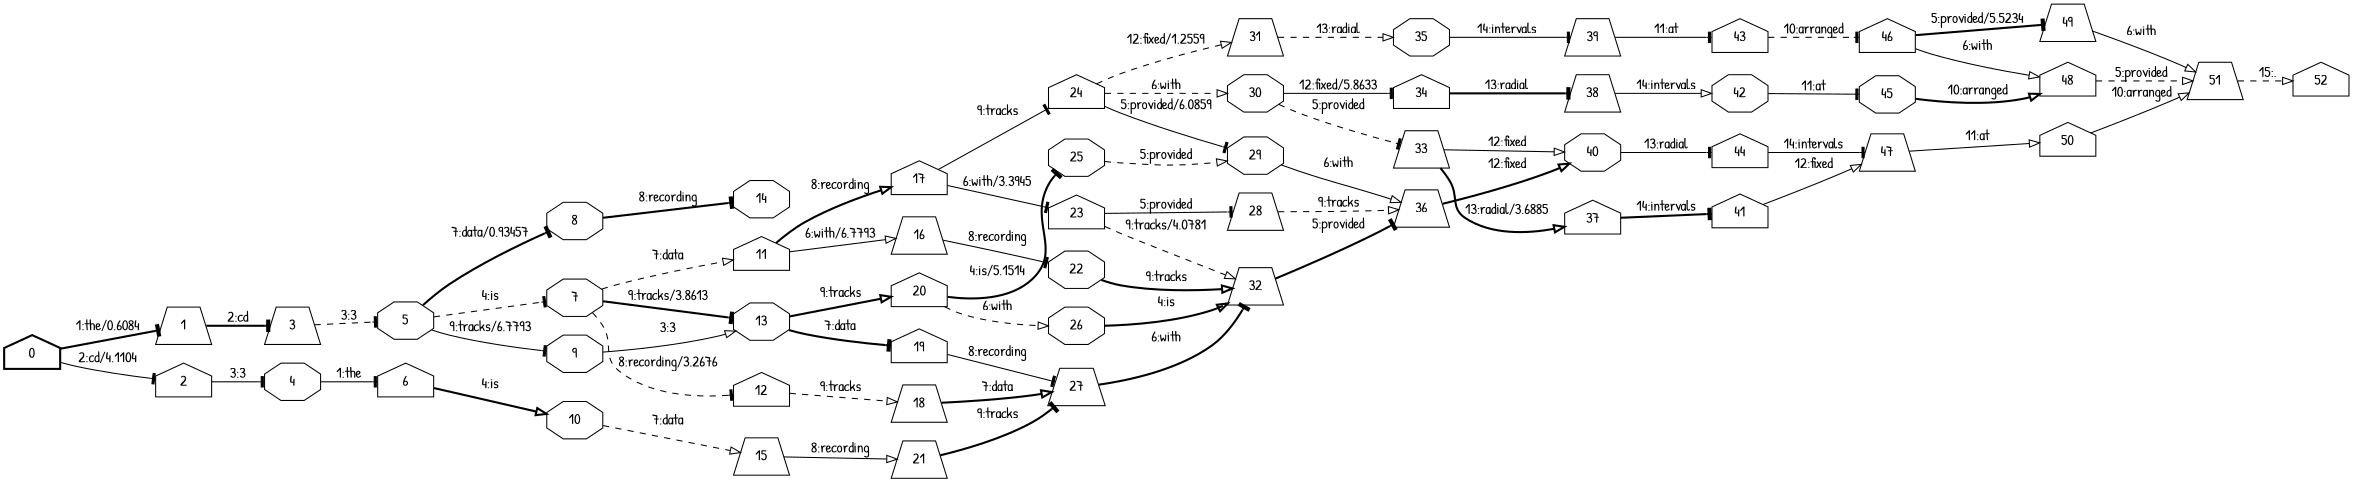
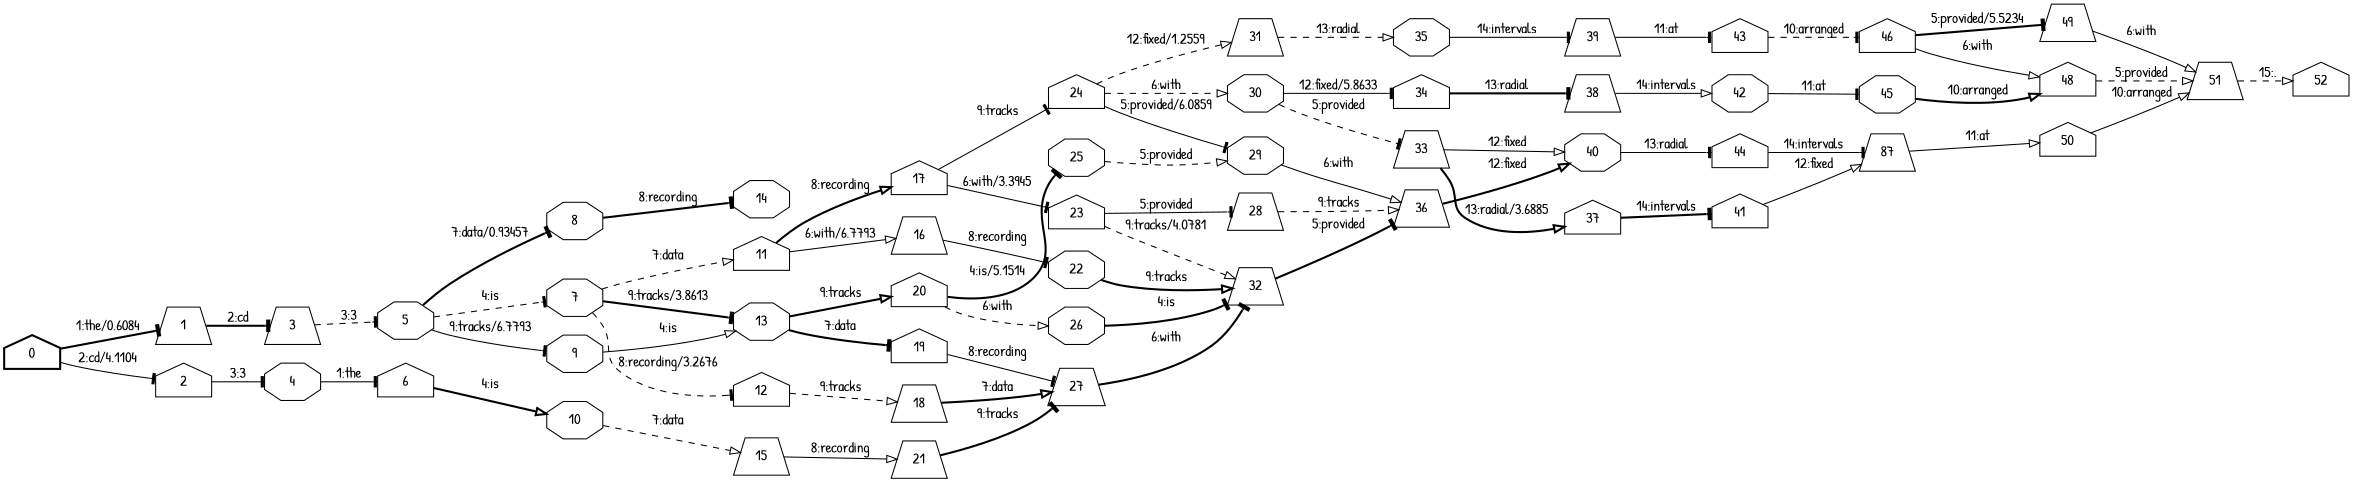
node "47": label "47" -> "87"
edge "26" -> "32": arrowhead onormal -> tee
edge "9" -> "13": label "3:3" -> "4:is"
